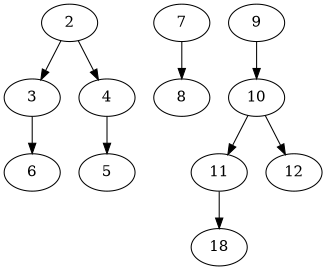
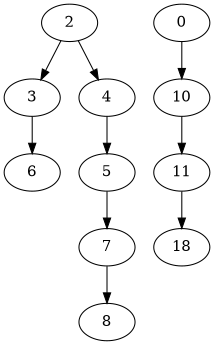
node "9": label "9" -> "0"
node "12": removed
edge "5" -> "7": added
